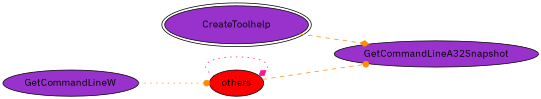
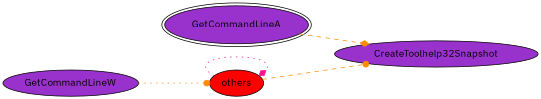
node "CreateToolhelp": label "CreateToolhelp" -> "GetCommandLineA"
node "GetCommandLineA32Snapshot": label "GetCommandLineA32Snapshot" -> "CreateToolhelp32Snapshot"
